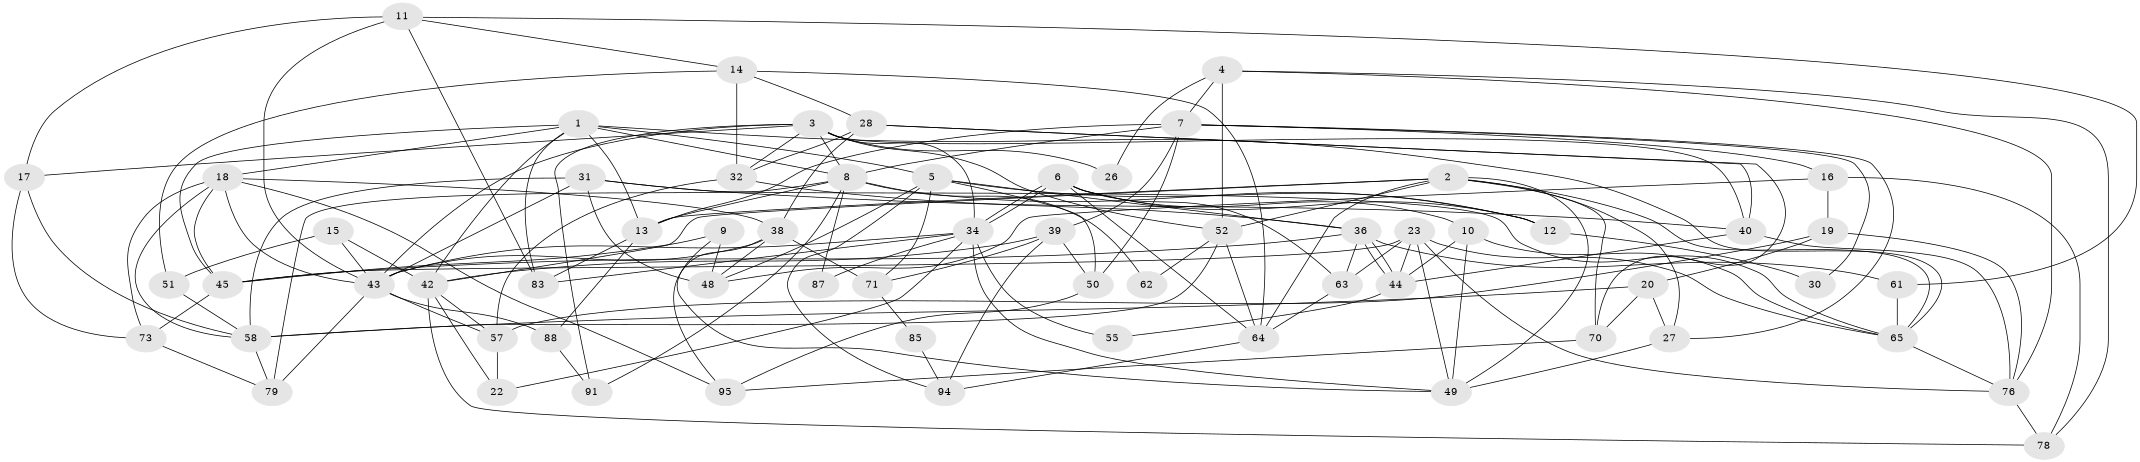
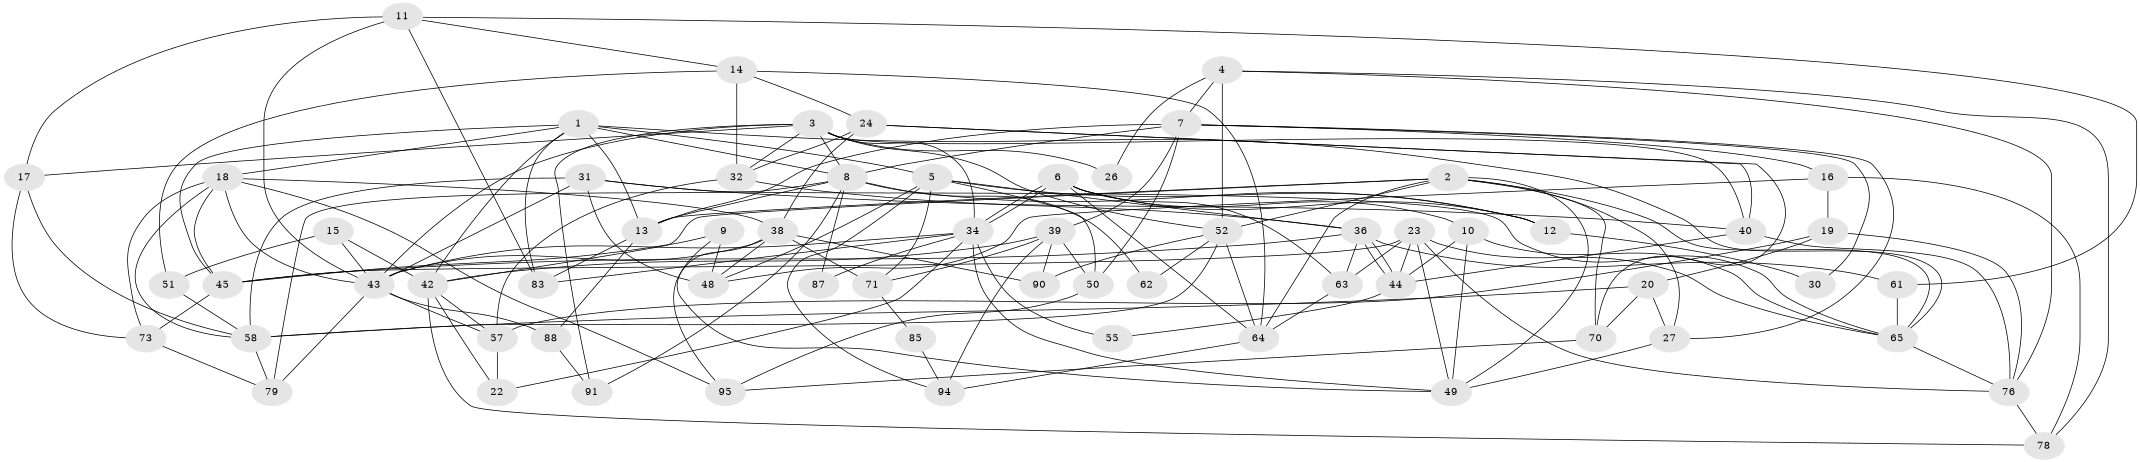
node "28": label "28" -> "24"
node "90": added
